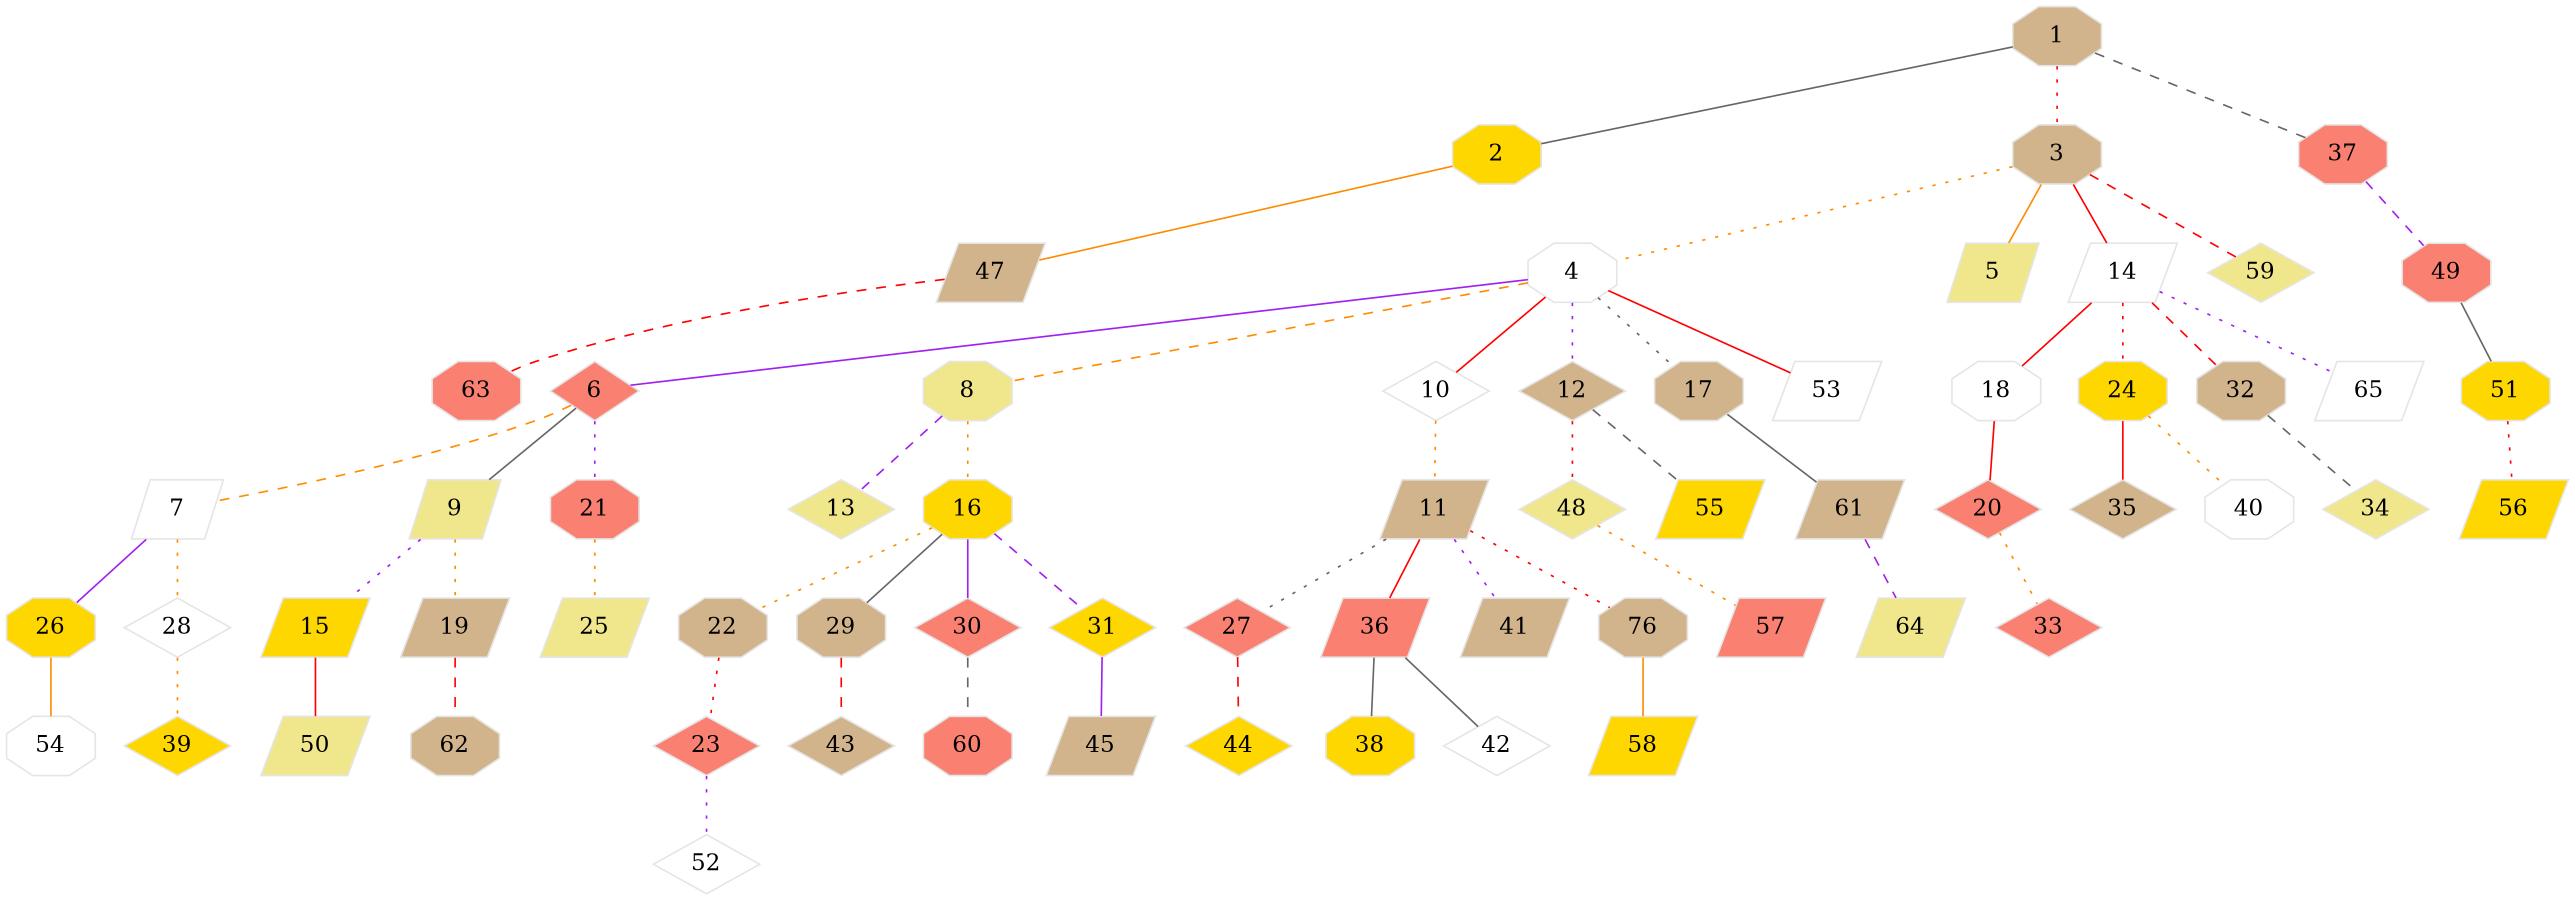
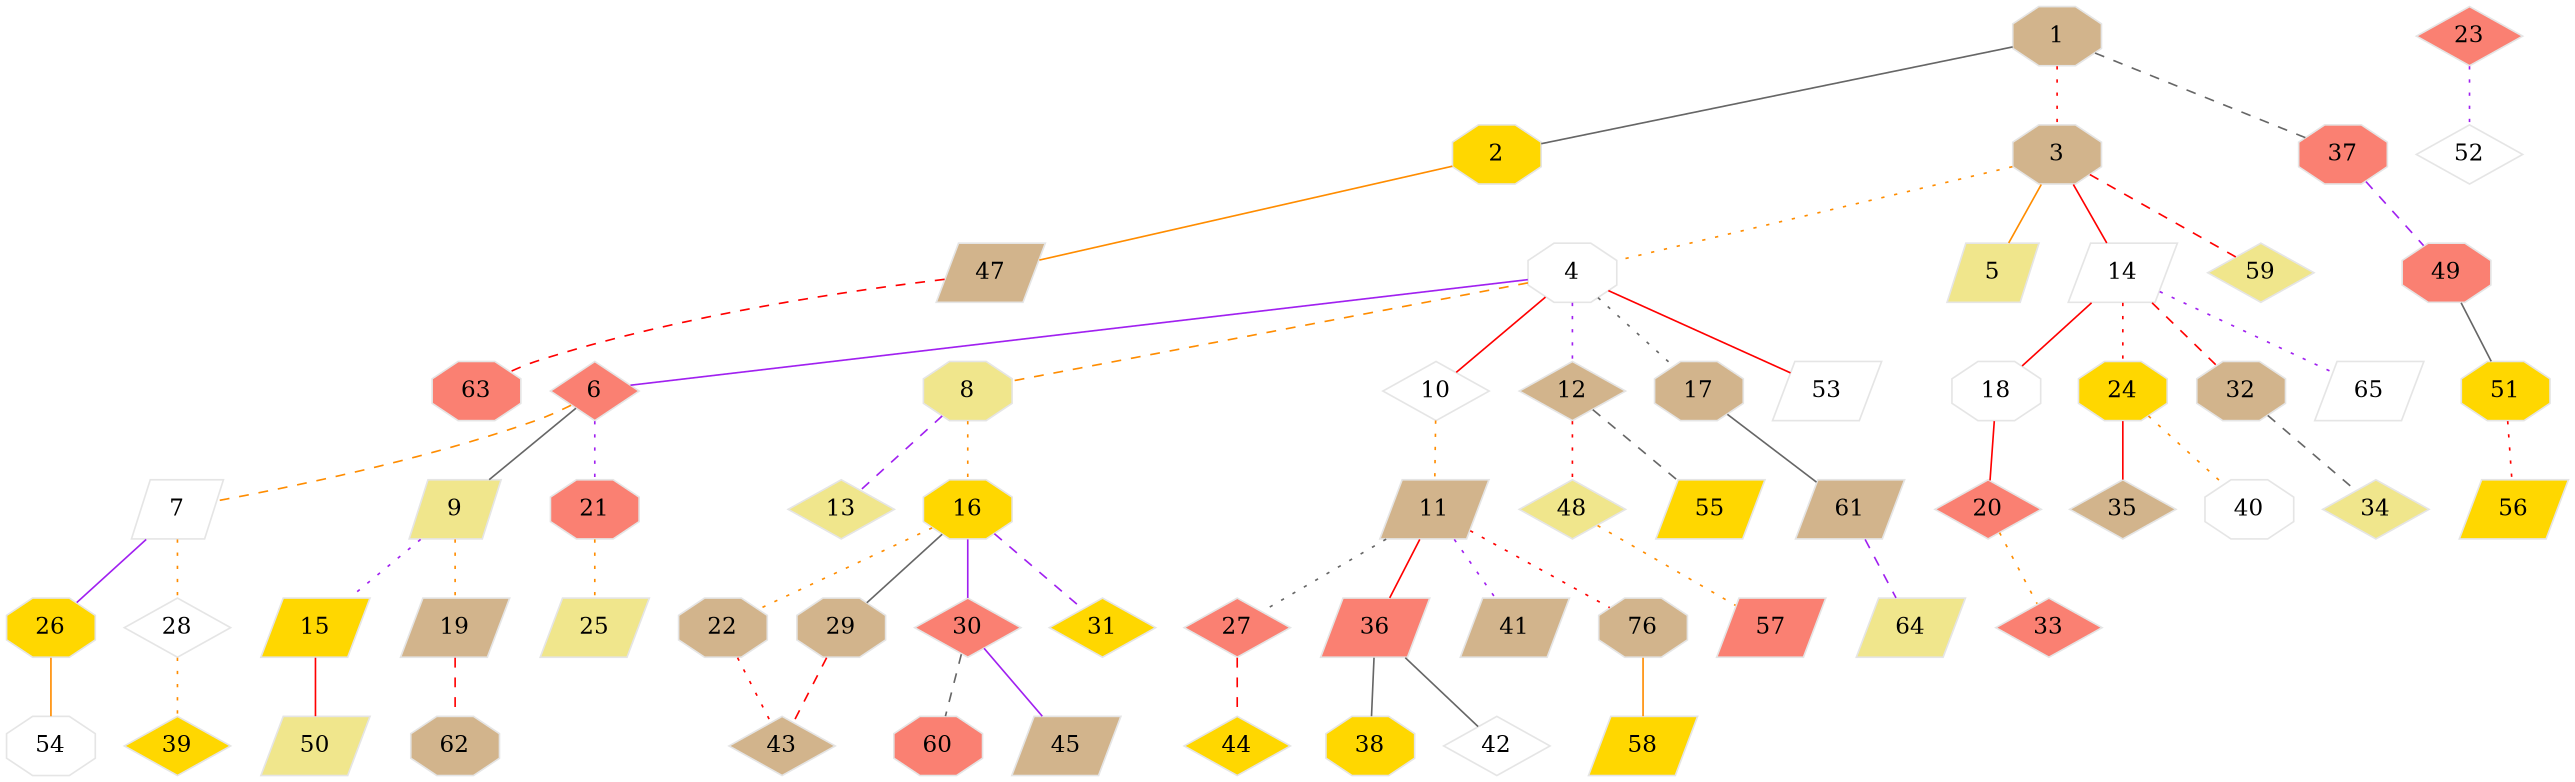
edge "31" -- "45": now "30" -- "45"
edge "22" -- "23": now "22" -- "43"
